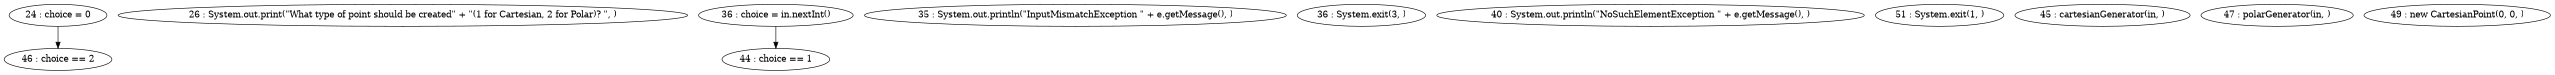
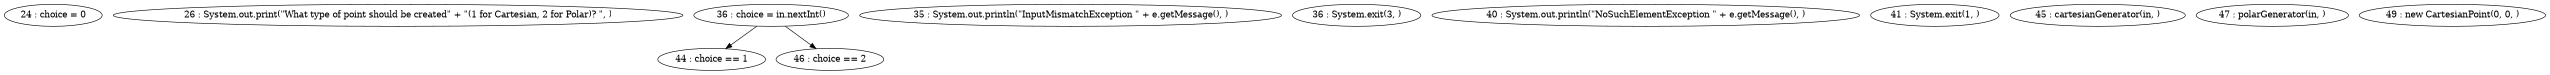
node "51 : System.exit(1, )": label "51 : System.exit(1, )" -> "41 : System.exit(1, )"
edge "24 : choice = 0" -> "46 : choice == 2": now "36 : choice = in.nextInt()" -> "46 : choice == 2"
